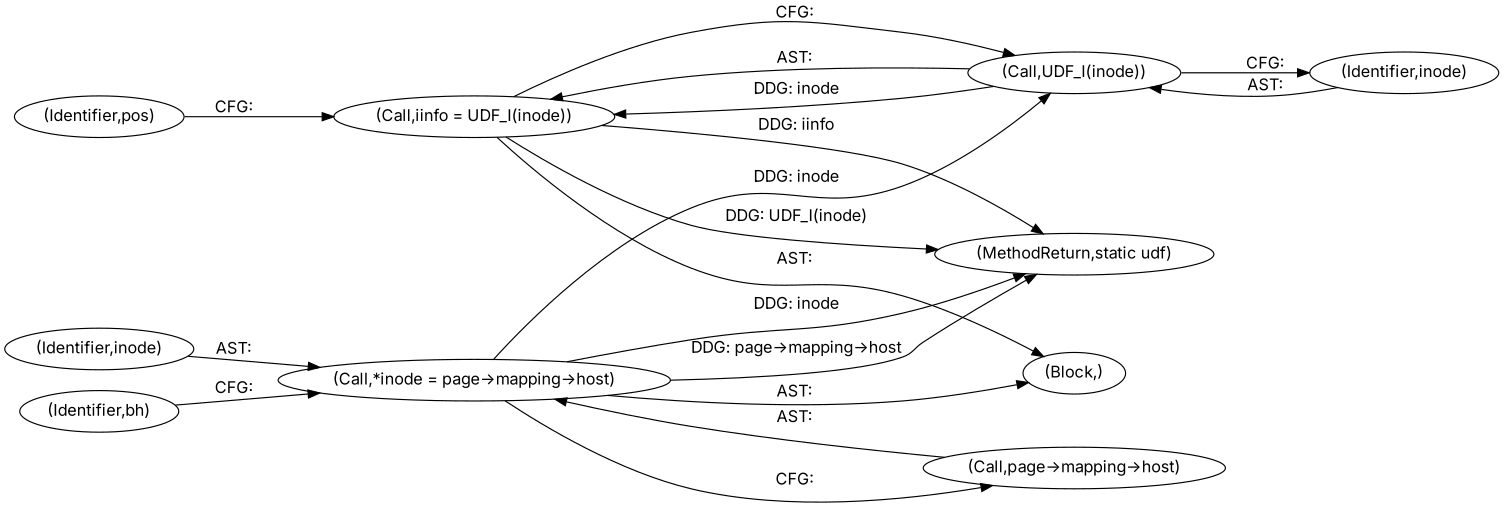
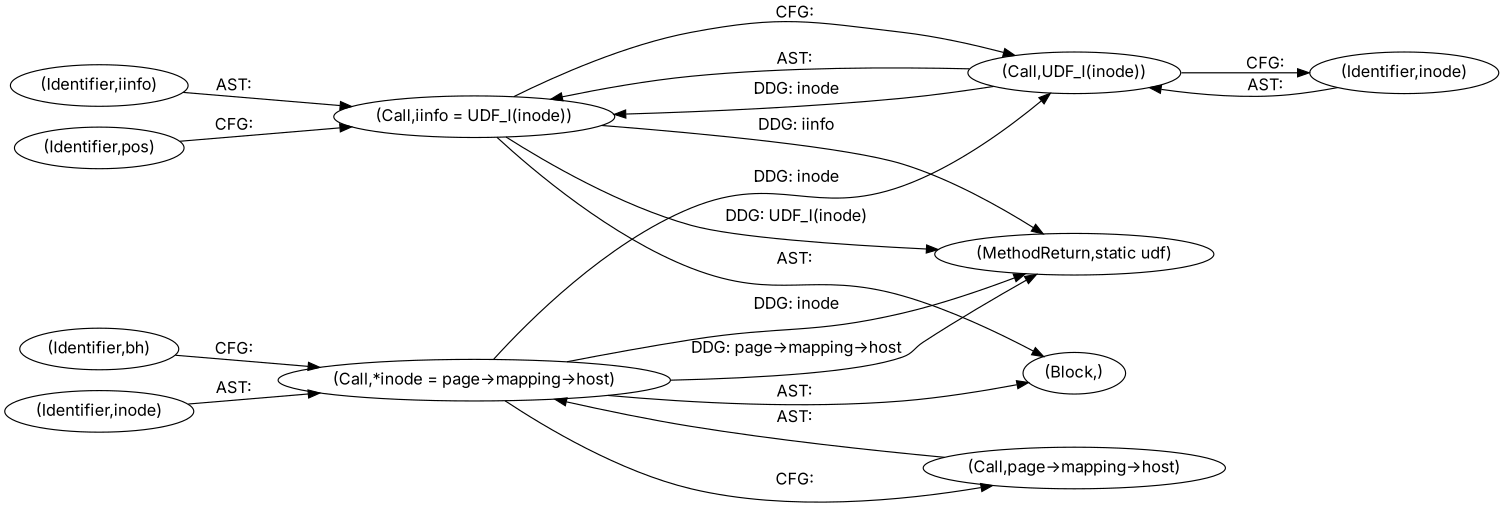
node "(Identifier,iinfo)": added
